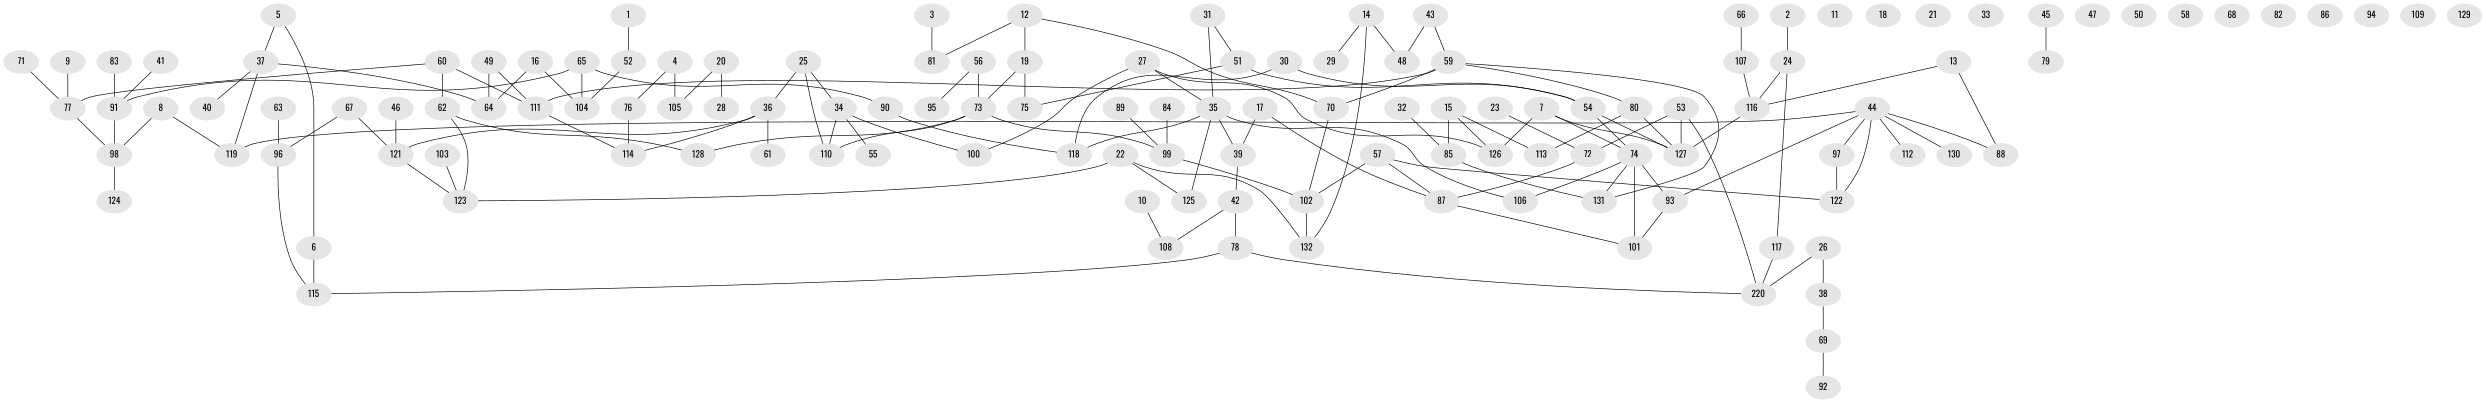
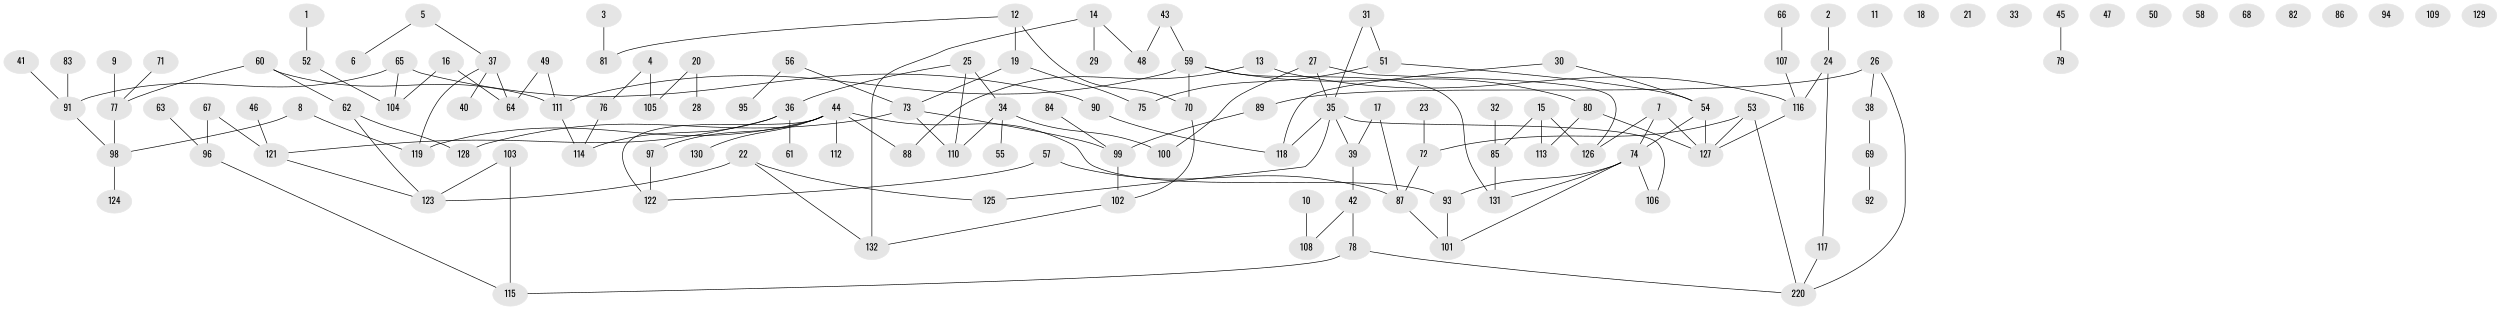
edge "26" -- "89": added
edge "57" -- "102": removed
edge "6" -- "115": now "103" -- "115"
